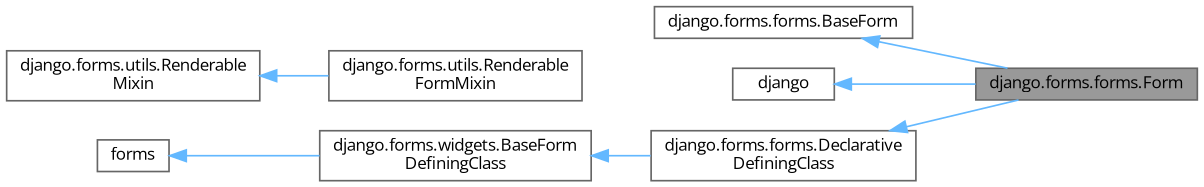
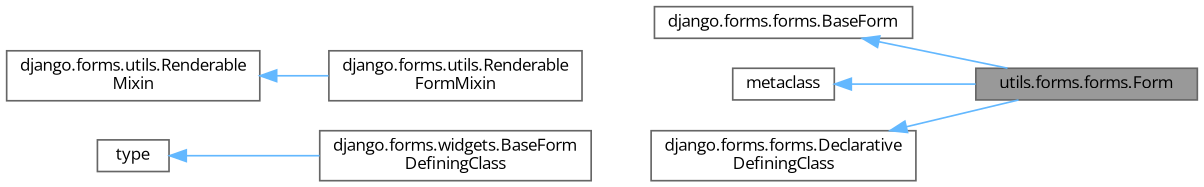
node "django": label "django" -> "metaclass"
node "django.forms.forms.Form": label "django.forms.forms.Form" -> "utils.forms.forms.Form"
node "forms": label "forms" -> "type"
edge "django.forms.forms.Declarative DefiningClass" -> "django.forms.widgets.BaseForm DefiningClass": removed
